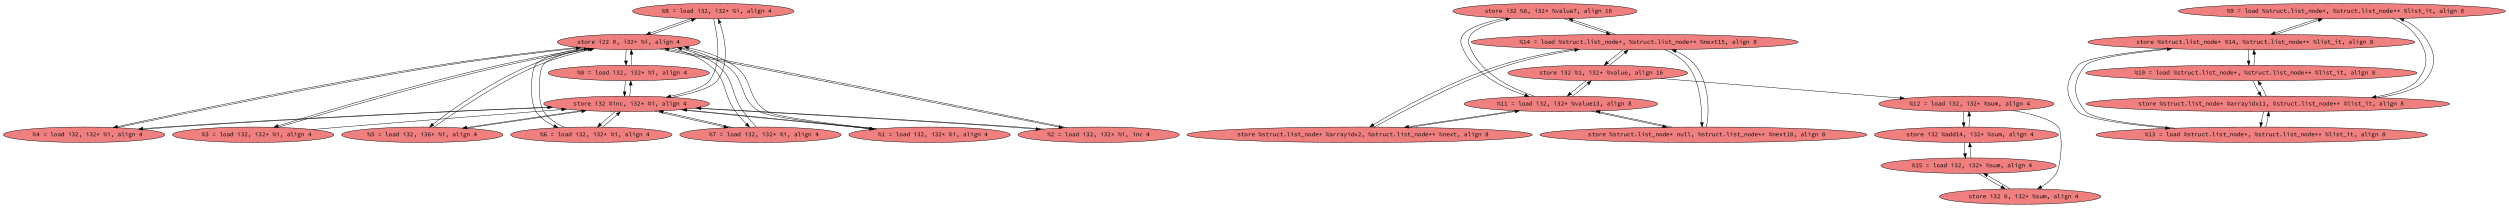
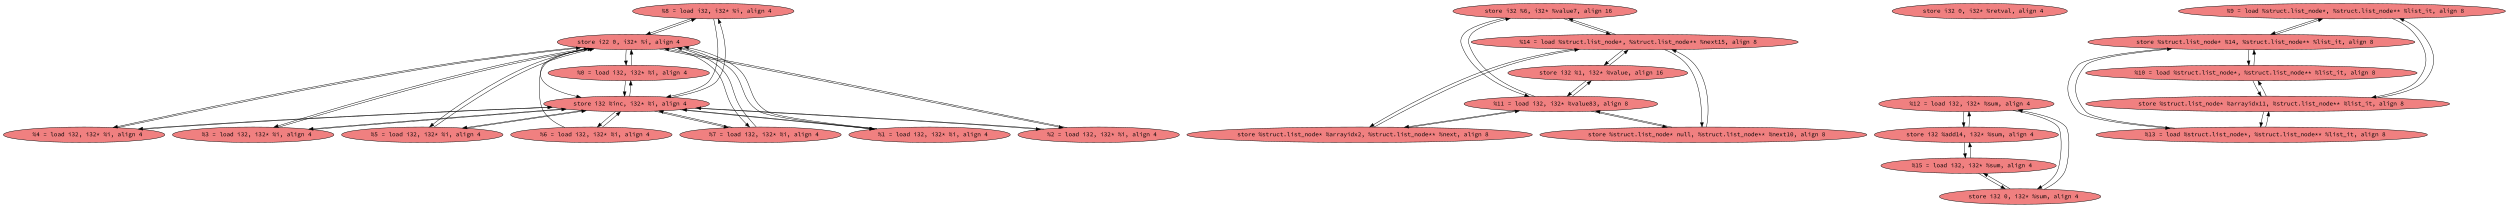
node "store i32 0, i32* %retval, align 4": added
edge "store i22 0, i32* %i, align 4" -> "%6 = load i32, i32* %i, align 4": now "store i22 0, i32* %i, align 4" -> "store i32 %inc, i32* %i, align 4"
edge "store i32 %1, i32* %value, align 16" -> "%12 = load i32, i32* %sum, align 4": now "store i32 0, i32* %sum, align 4" -> "%12 = load i32, i32* %sum, align 4"
node "%11 = load i32, i32* %value13, align 8": label "%11 = load i32, i32* %value13, align 8" -> "%11 = load i32, i32* %value83, align 8"
edge "store i32 %inc, i32* %i, align 4" -> "%3 = load i32, i32* %i, align 4": added
node "%5 = load i32, i36* %i, align 4": label "%5 = load i32, i36* %i, align 4" -> "%5 = load i32, i32* %i, align 4"
node "%2 = load i32, i32* %i, inc 4": label "%2 = load i32, i32* %i, inc 4" -> "%2 = load i32, i32* %i, align 4"
